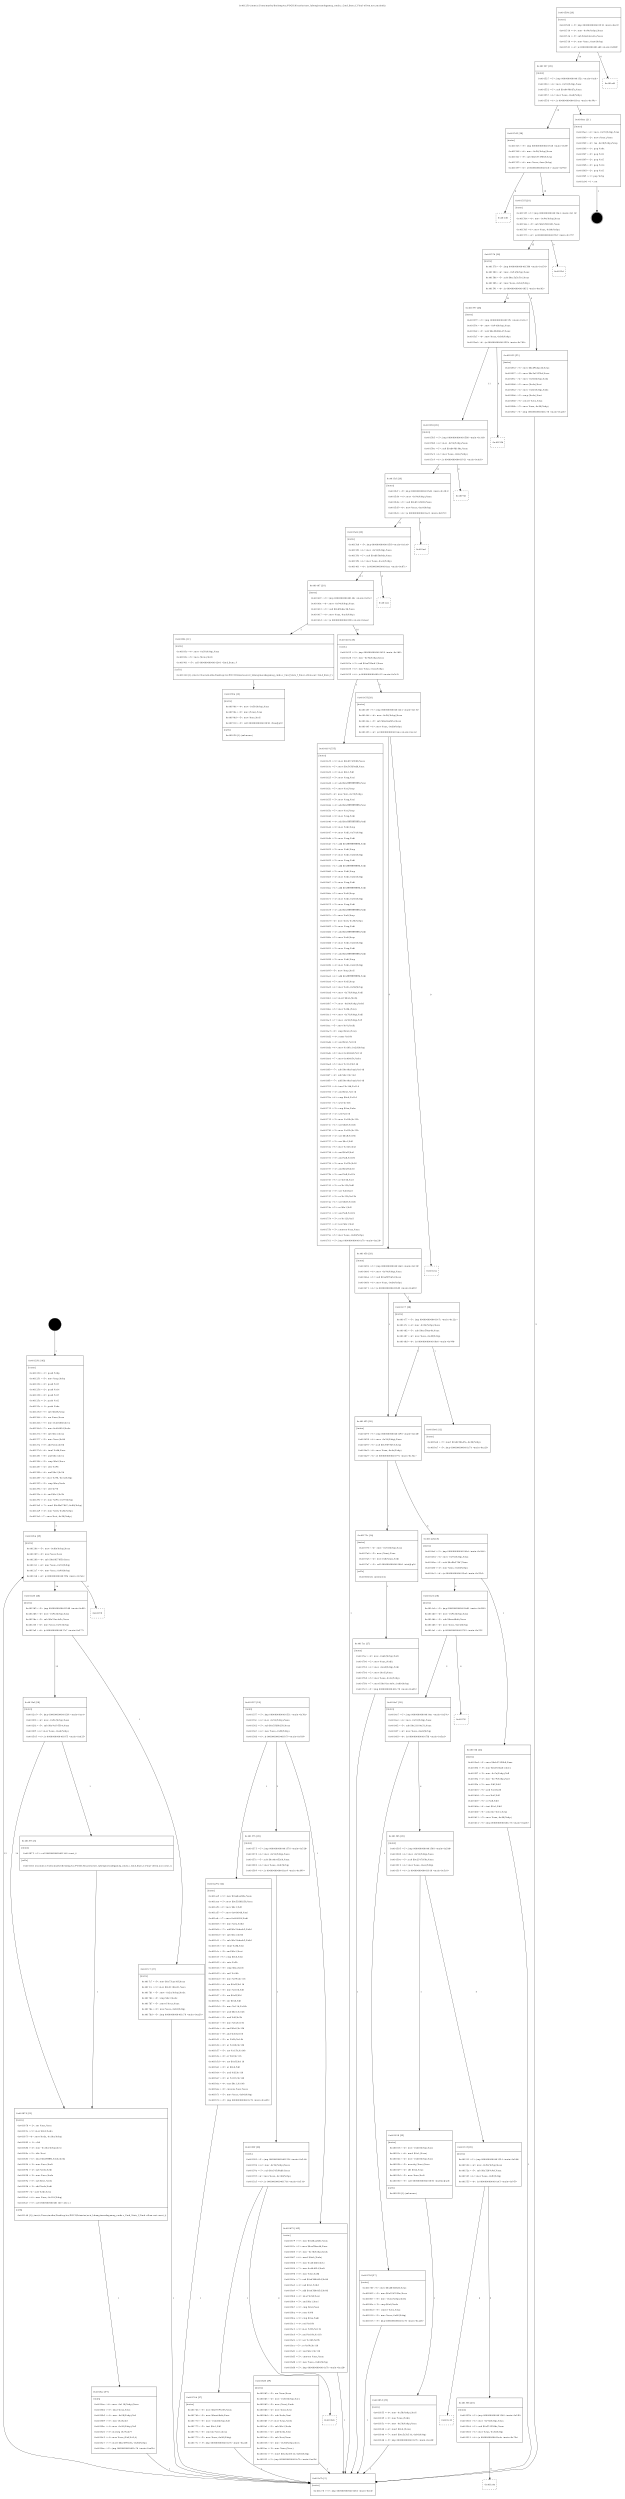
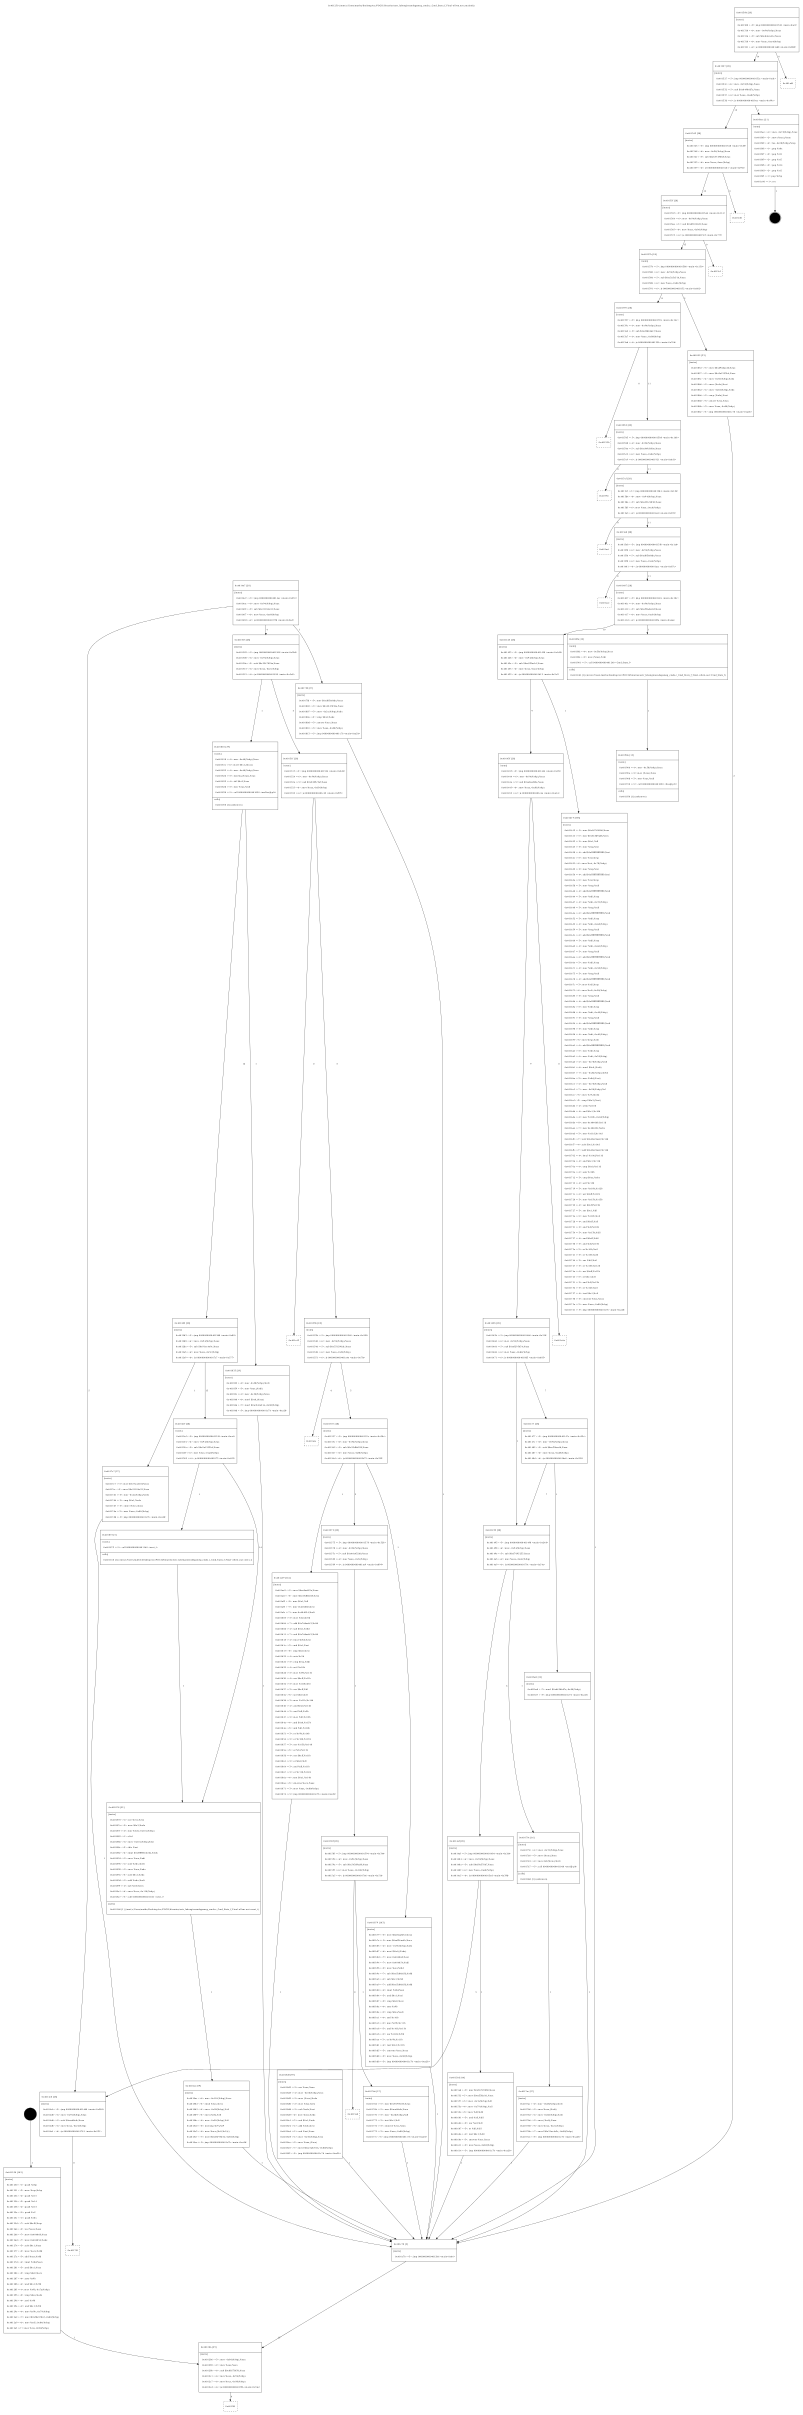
edge "0x40153b [28]" -> "0x401557 [28]": added, label "3"
edge "0x4012b6 [29]" -> "0x4012d3 [28]": now "0x401818 [29]" -> "0x4012d3 [28]"
edge "0x4014cb [28]" -> "0x4014e7 [28]": reversed
edge "0x401be0 [12]" -> "0x401c7b [5]": added, label "1"
